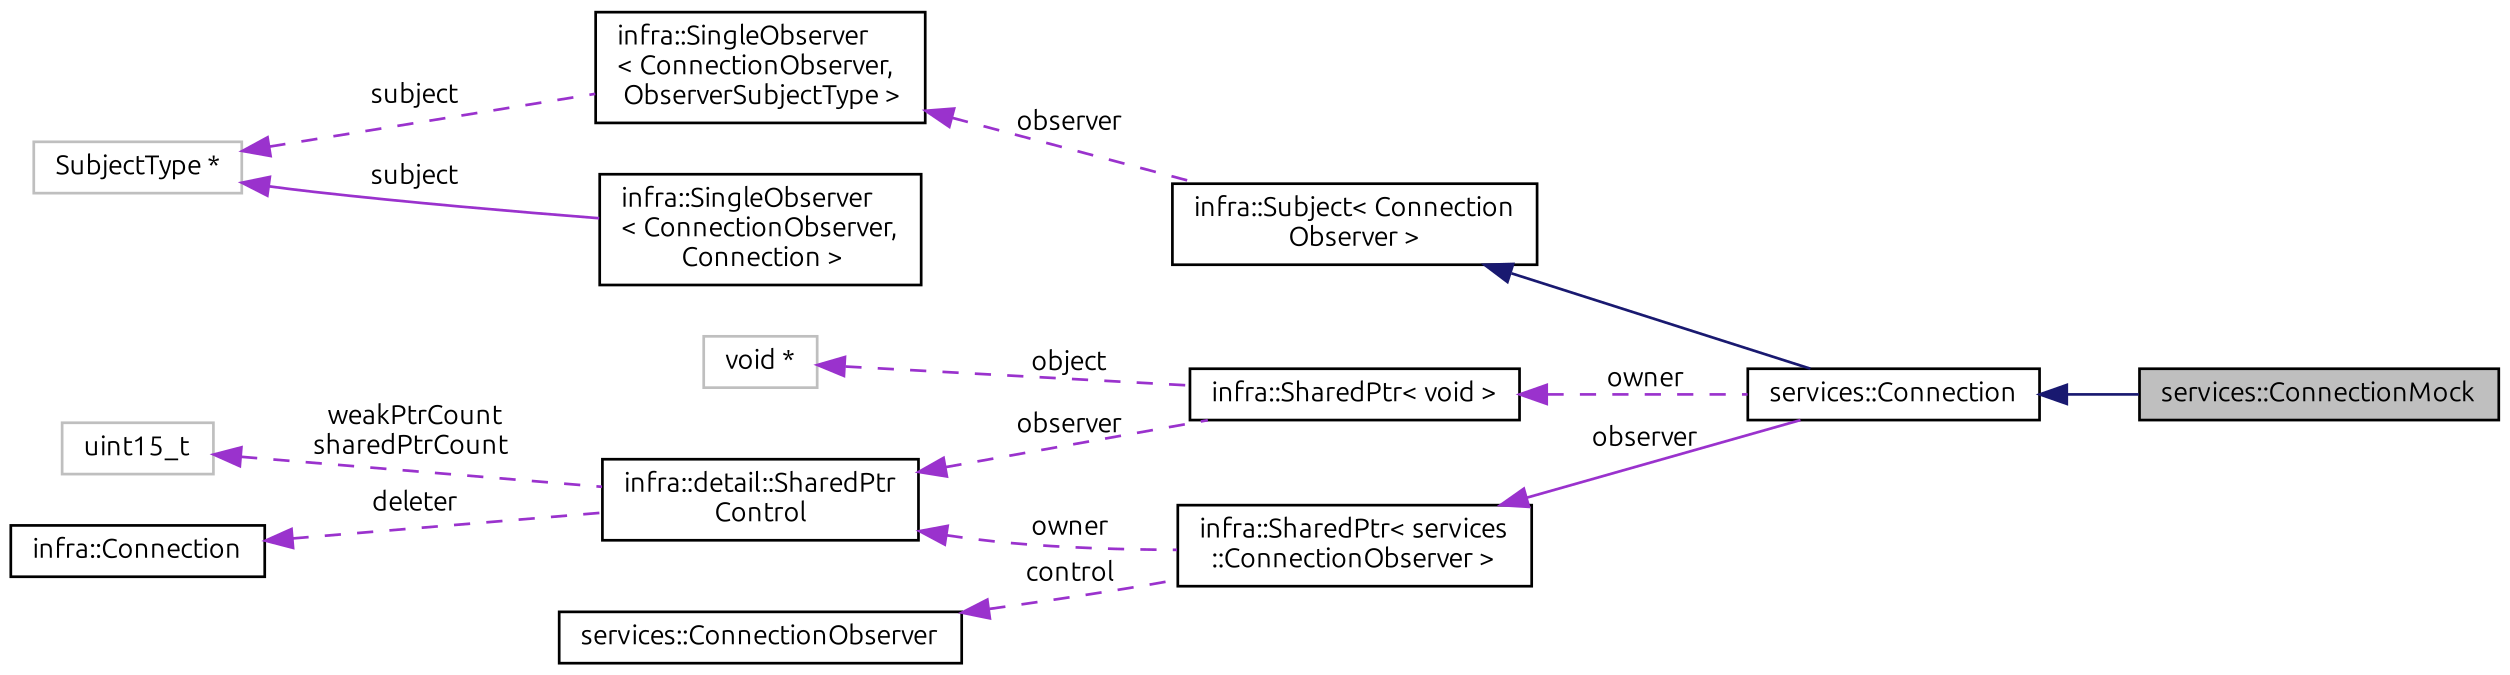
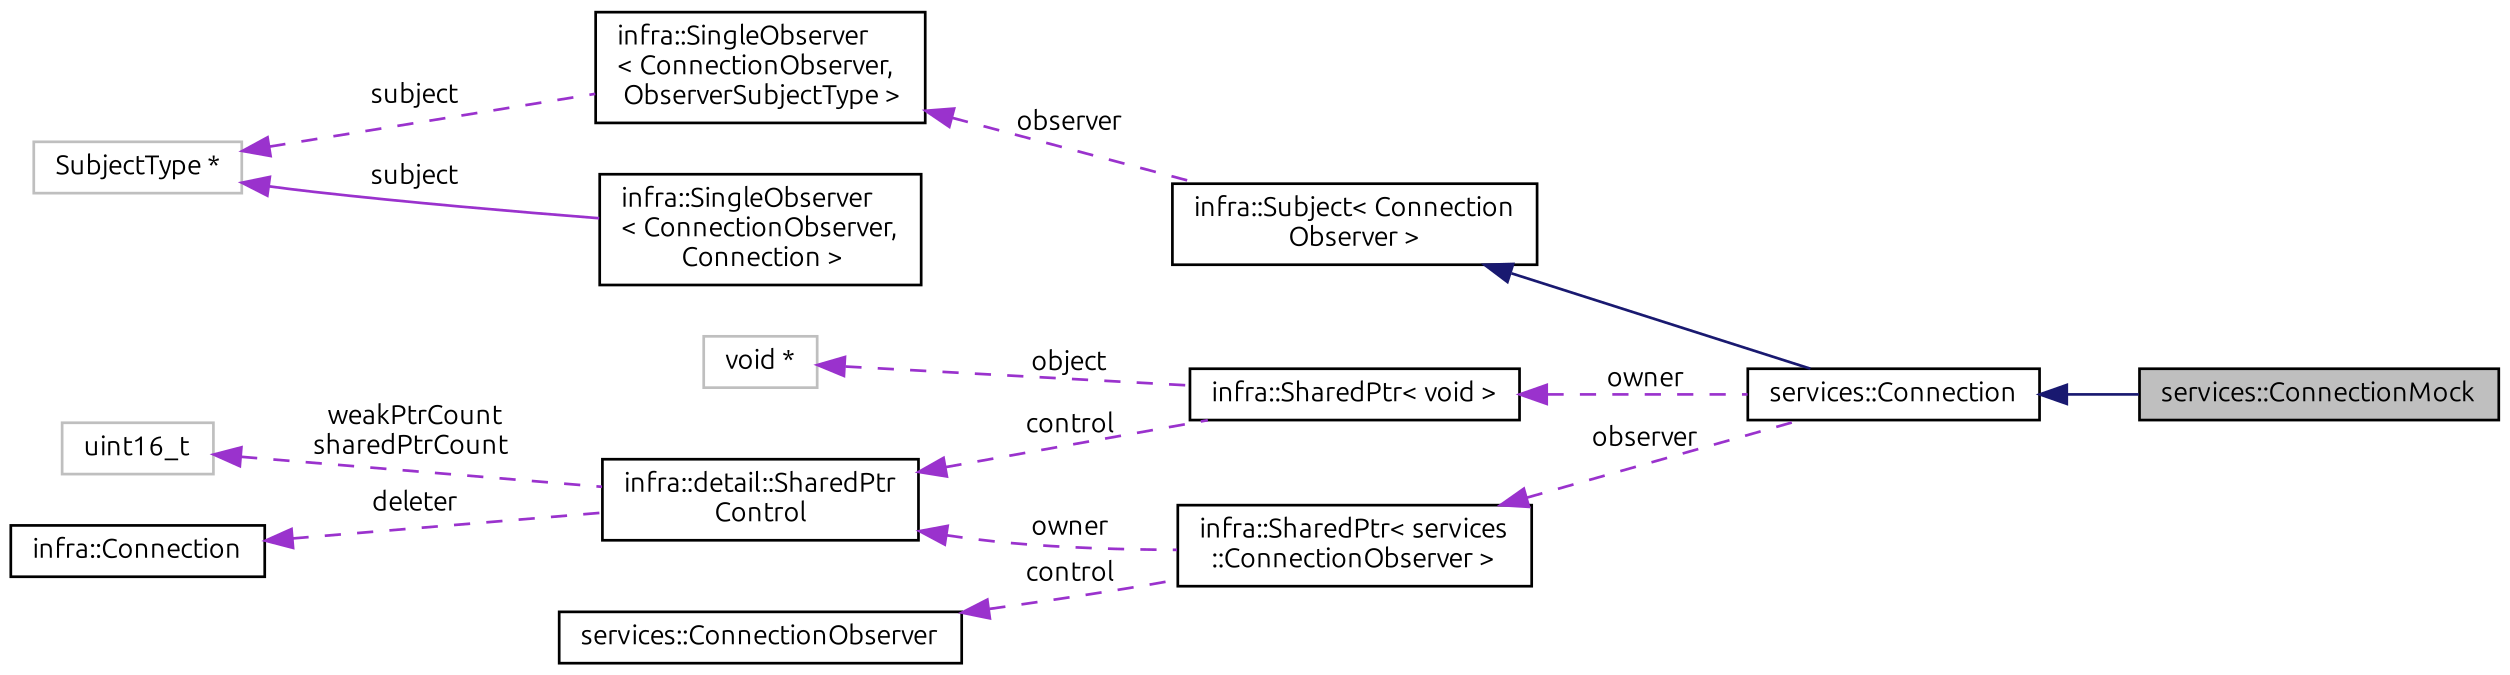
edge "infra::SharedPtr< void >" -> "infra::detail::SharedPtr Control": label " observer" -> " control"
node "uint15_t": label "uint15_t" -> "uint16_t"
edge "services::Connection" -> "infra::SharedPtr< services ::ConnectionObserver >": style solid -> dashed
